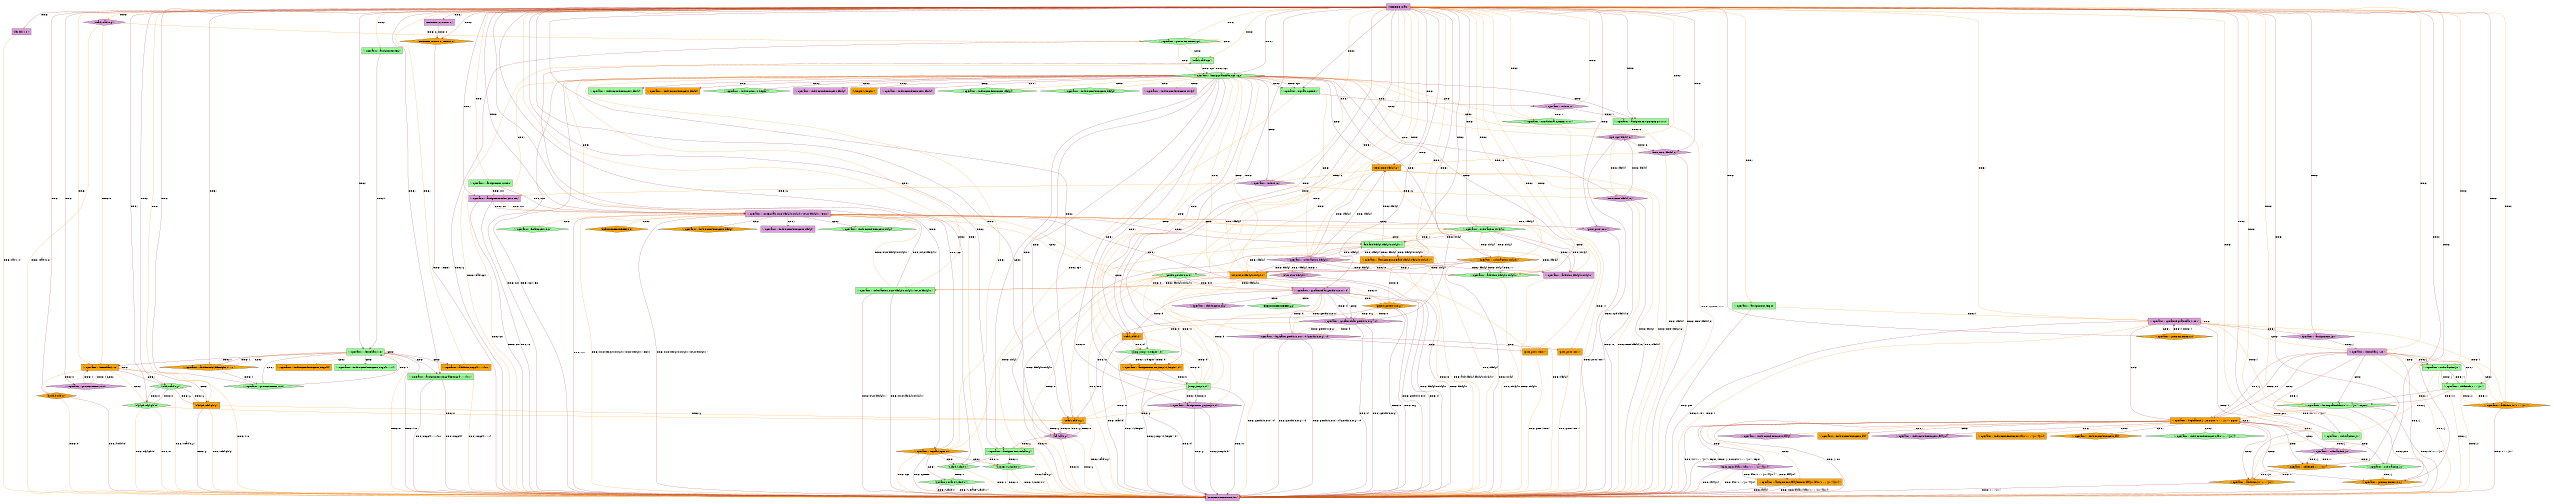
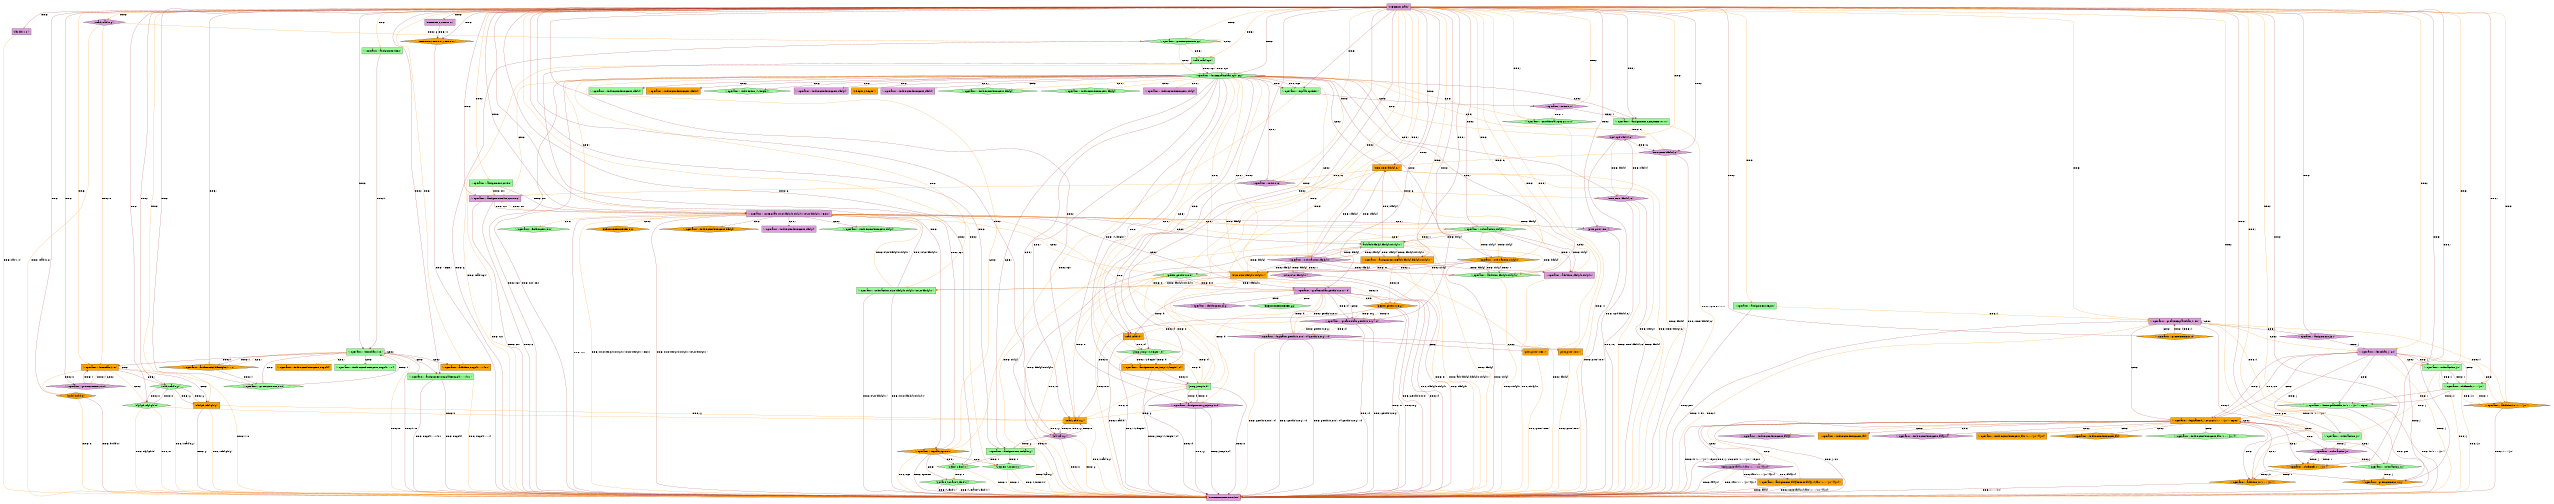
edge "(<operator>.lessEqualsThan,opt<=2)" -> "(<operator>.assignment,y=jump(x,d))": label "CDG: " -> "DDG: *S.begin()"
